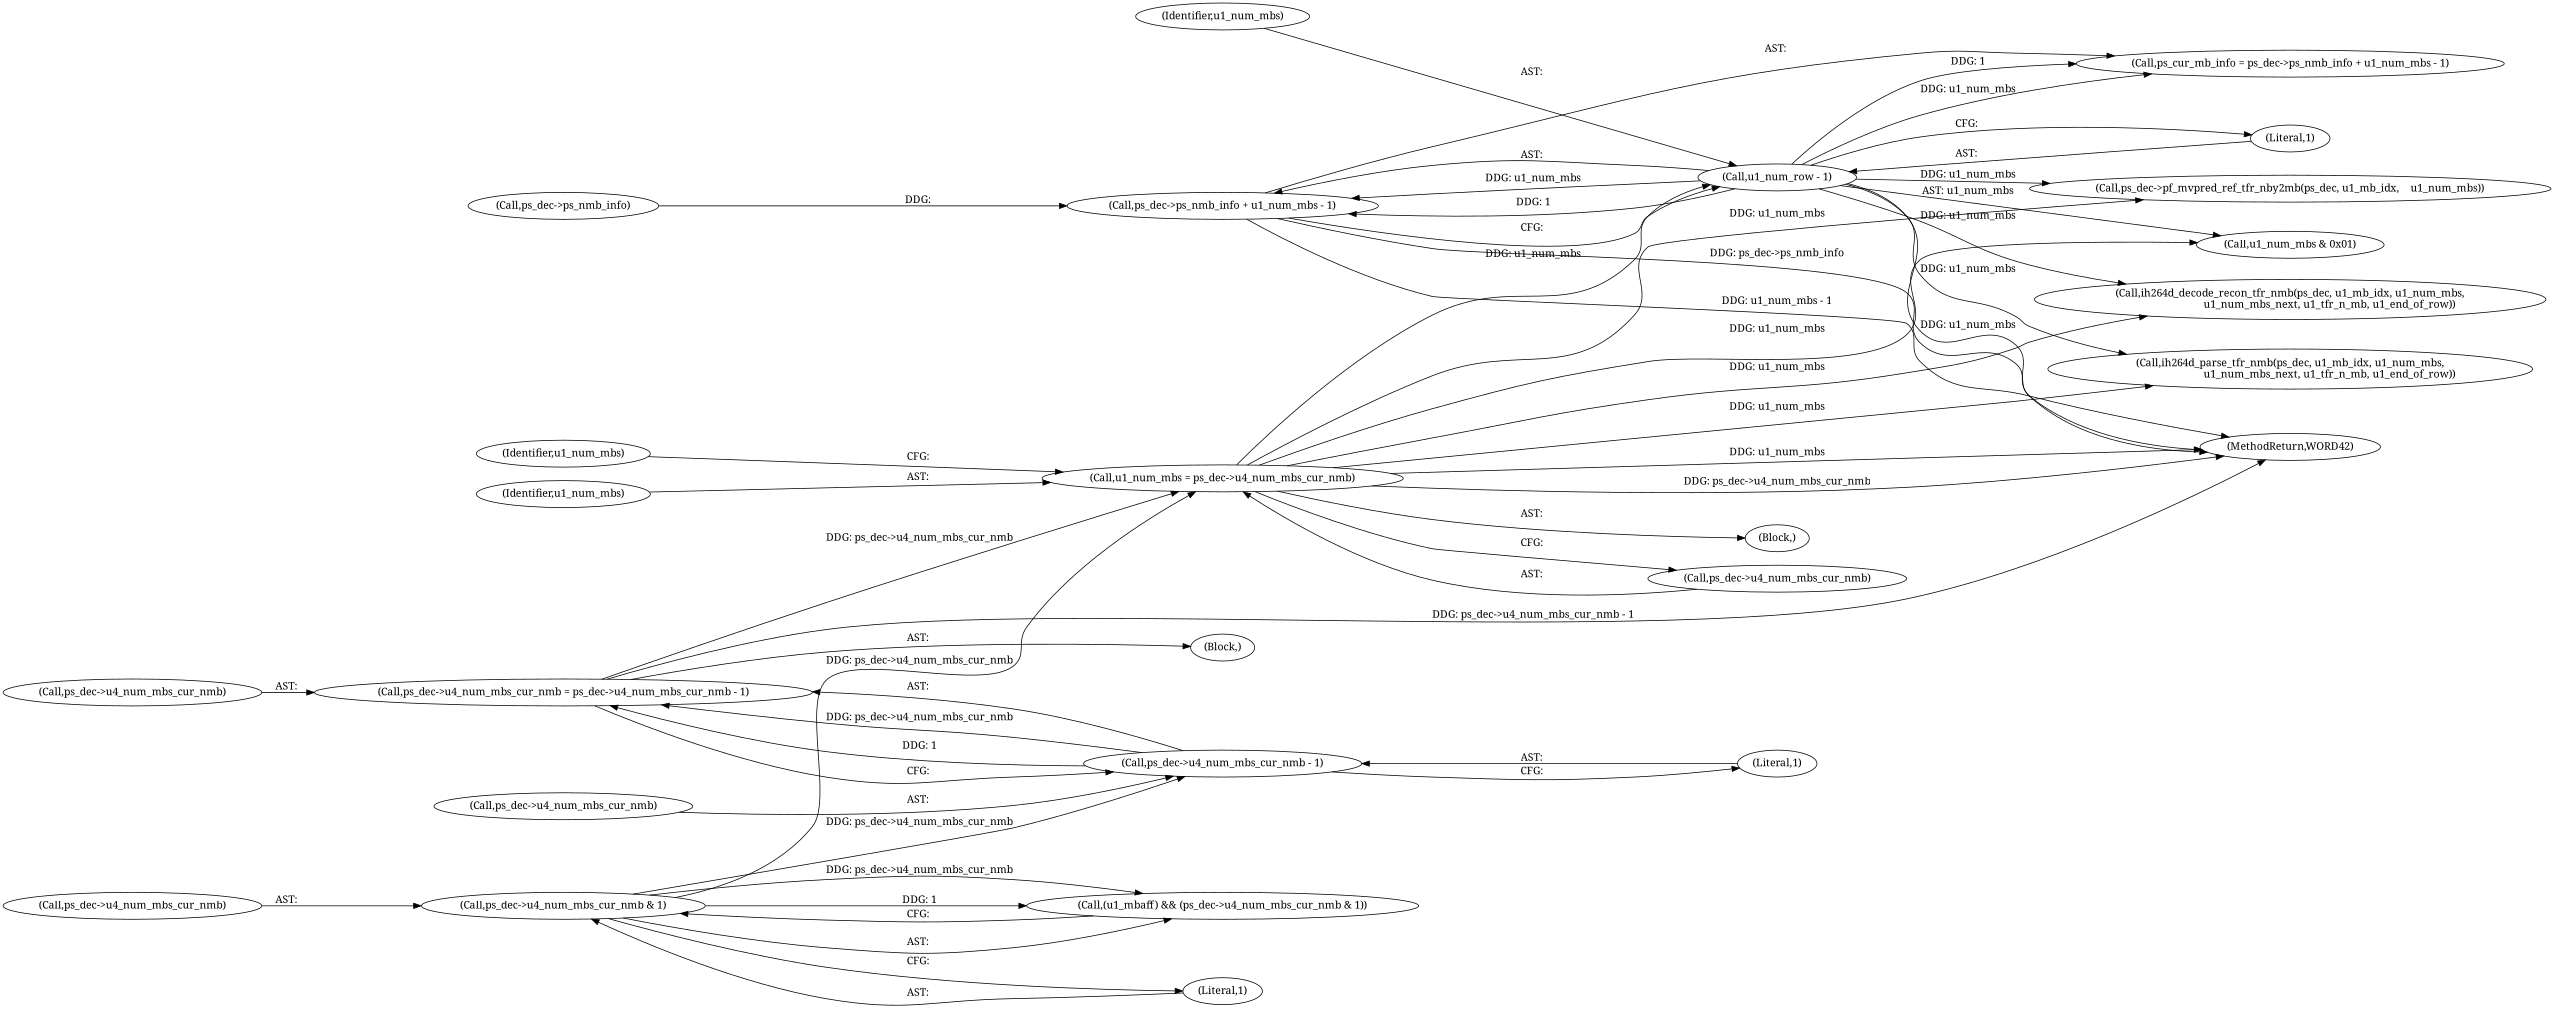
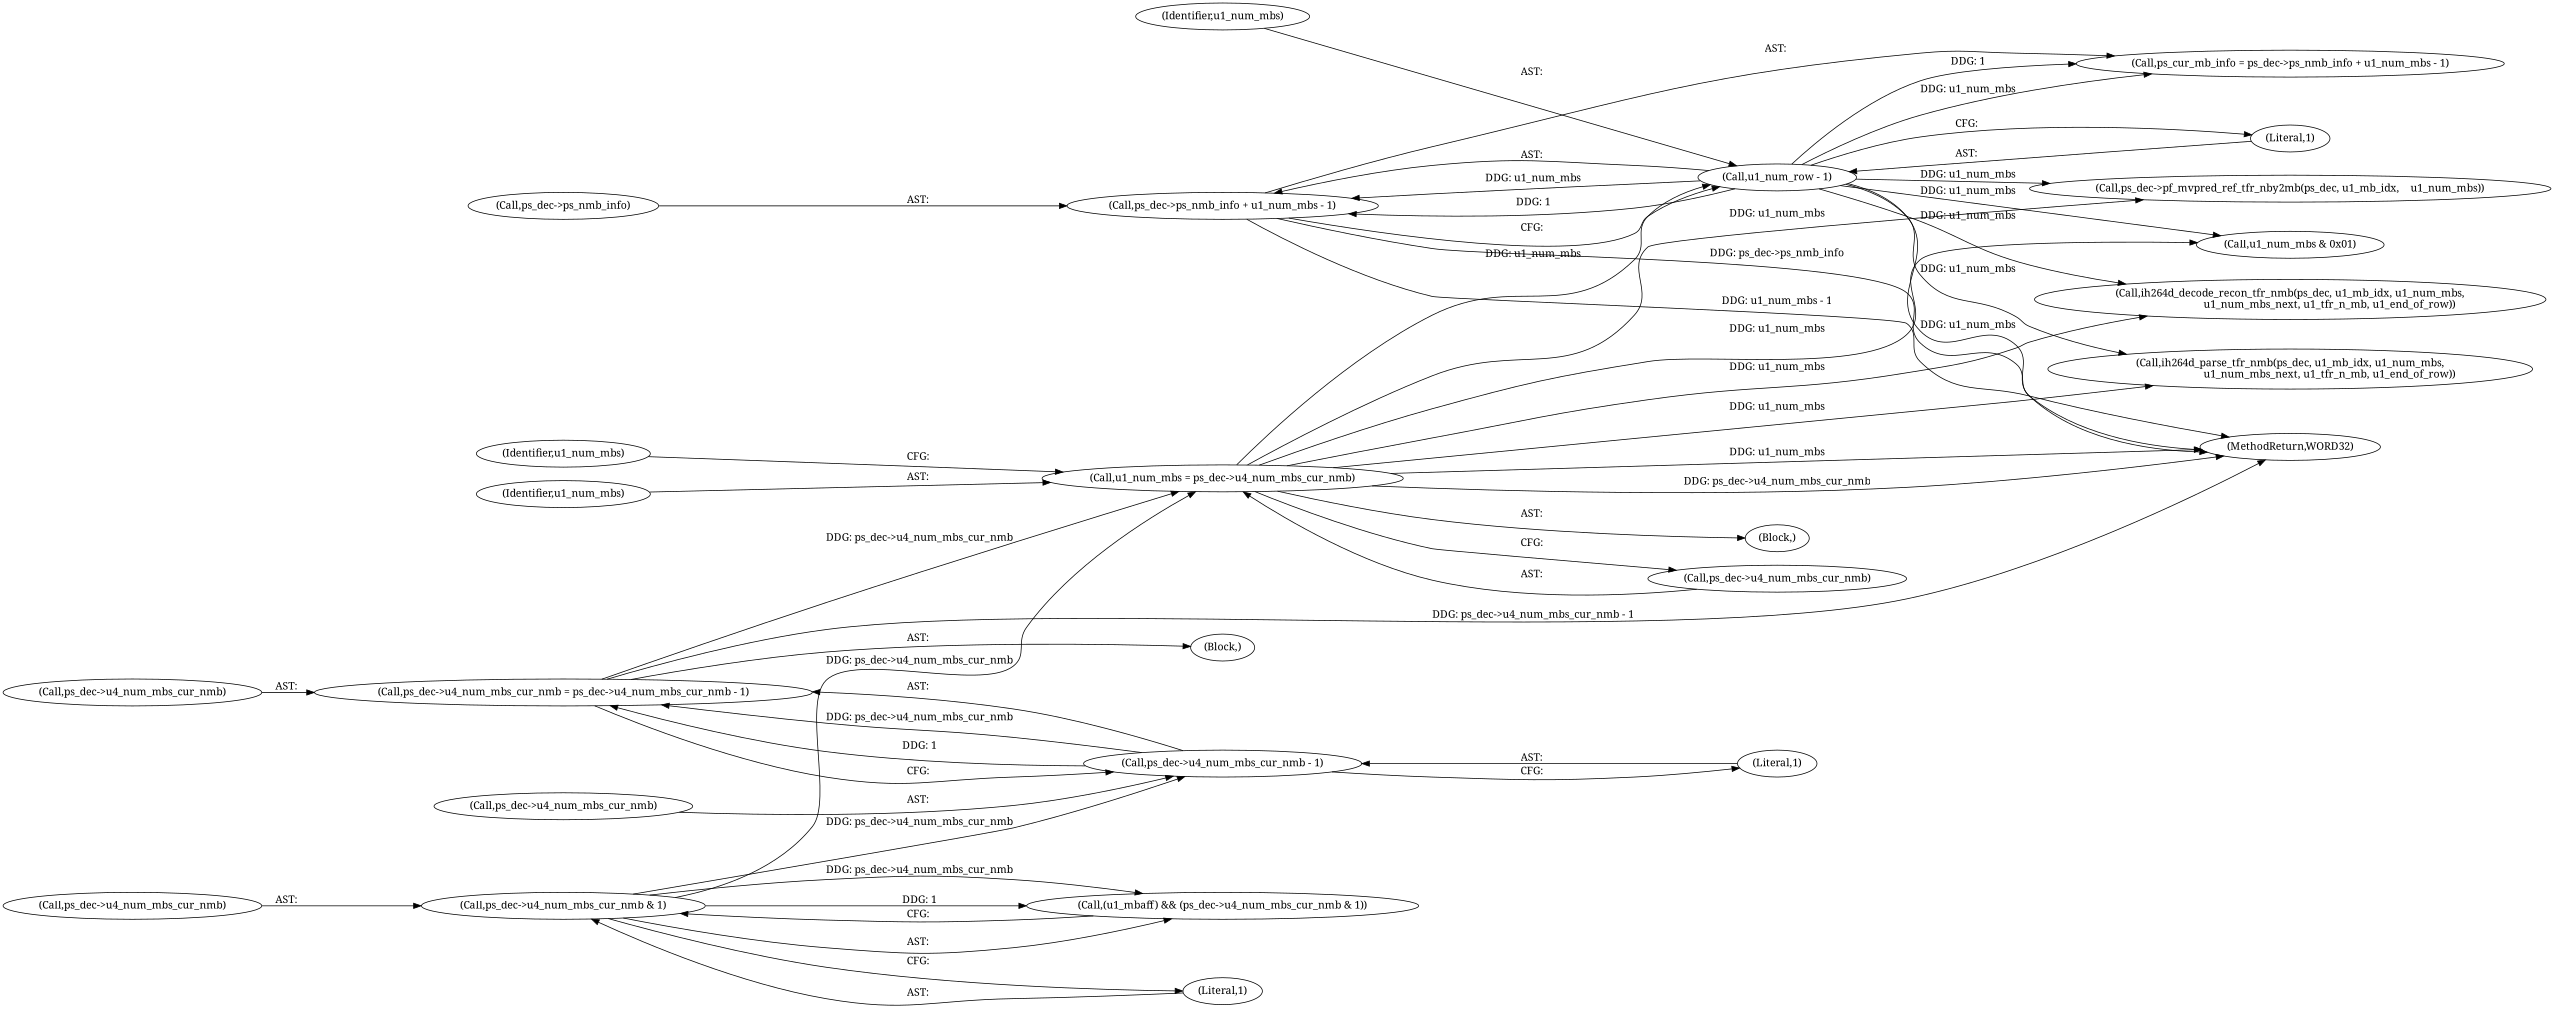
edge "(Call,u1_num_row - 1)" -> "(Call,u1_num_mbs & 0x01)": label "AST: u1_num_mbs" -> "DDG: u1_num_mbs"
edge "(Call,ps_dec->ps_nmb_info)" -> "(Call,ps_dec->ps_nmb_info + u1_num_mbs - 1)": label "DDG: " -> "AST: "
node "(MethodReturn,WORD42)": label "(MethodReturn,WORD42)" -> "(MethodReturn,WORD32)"
